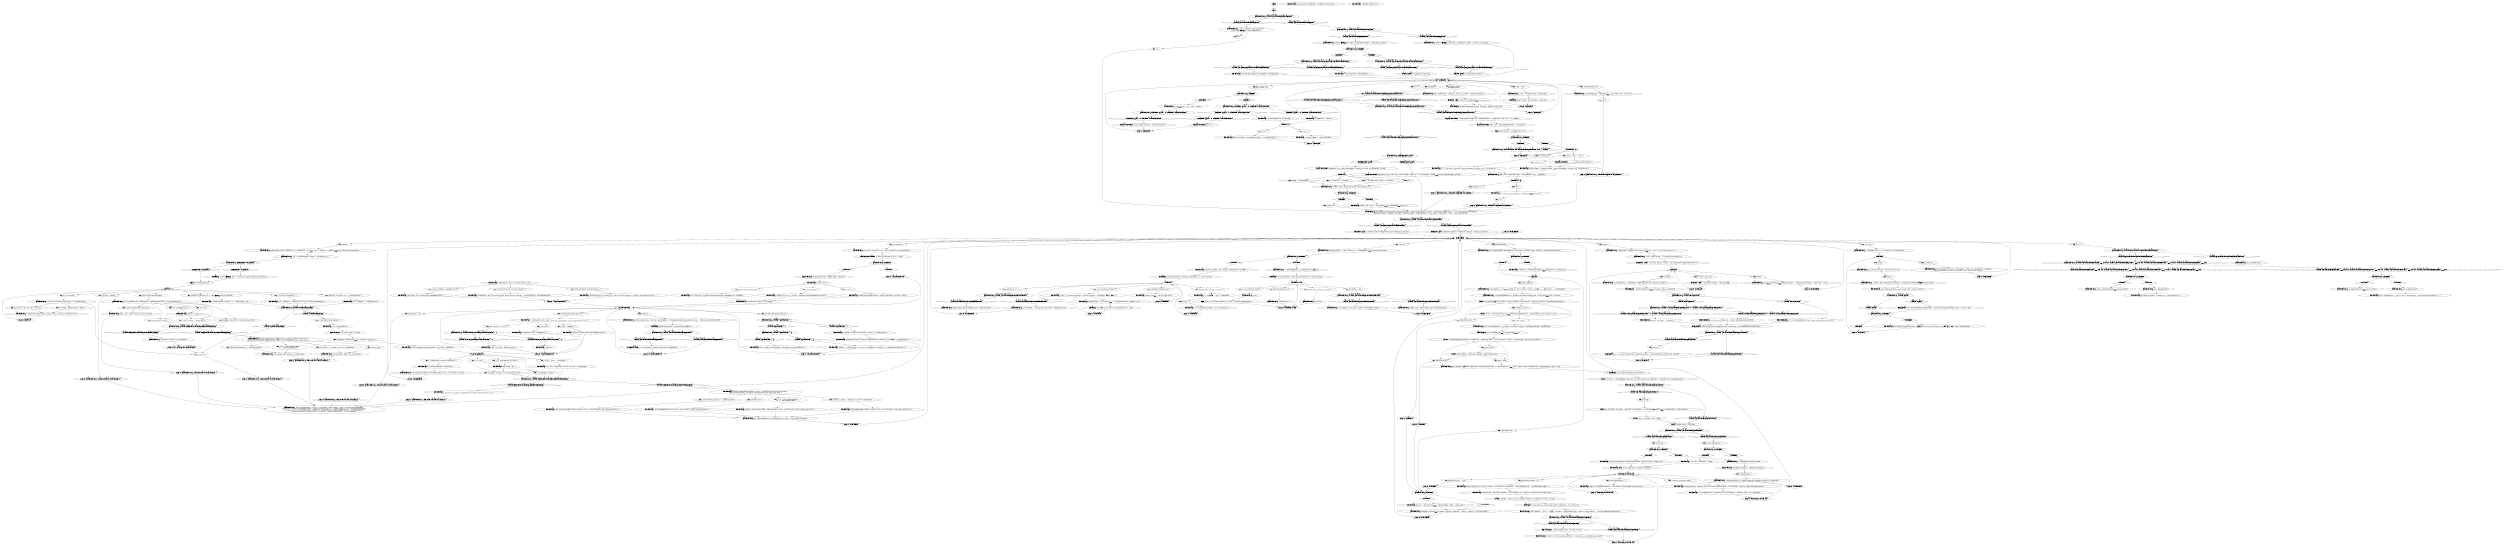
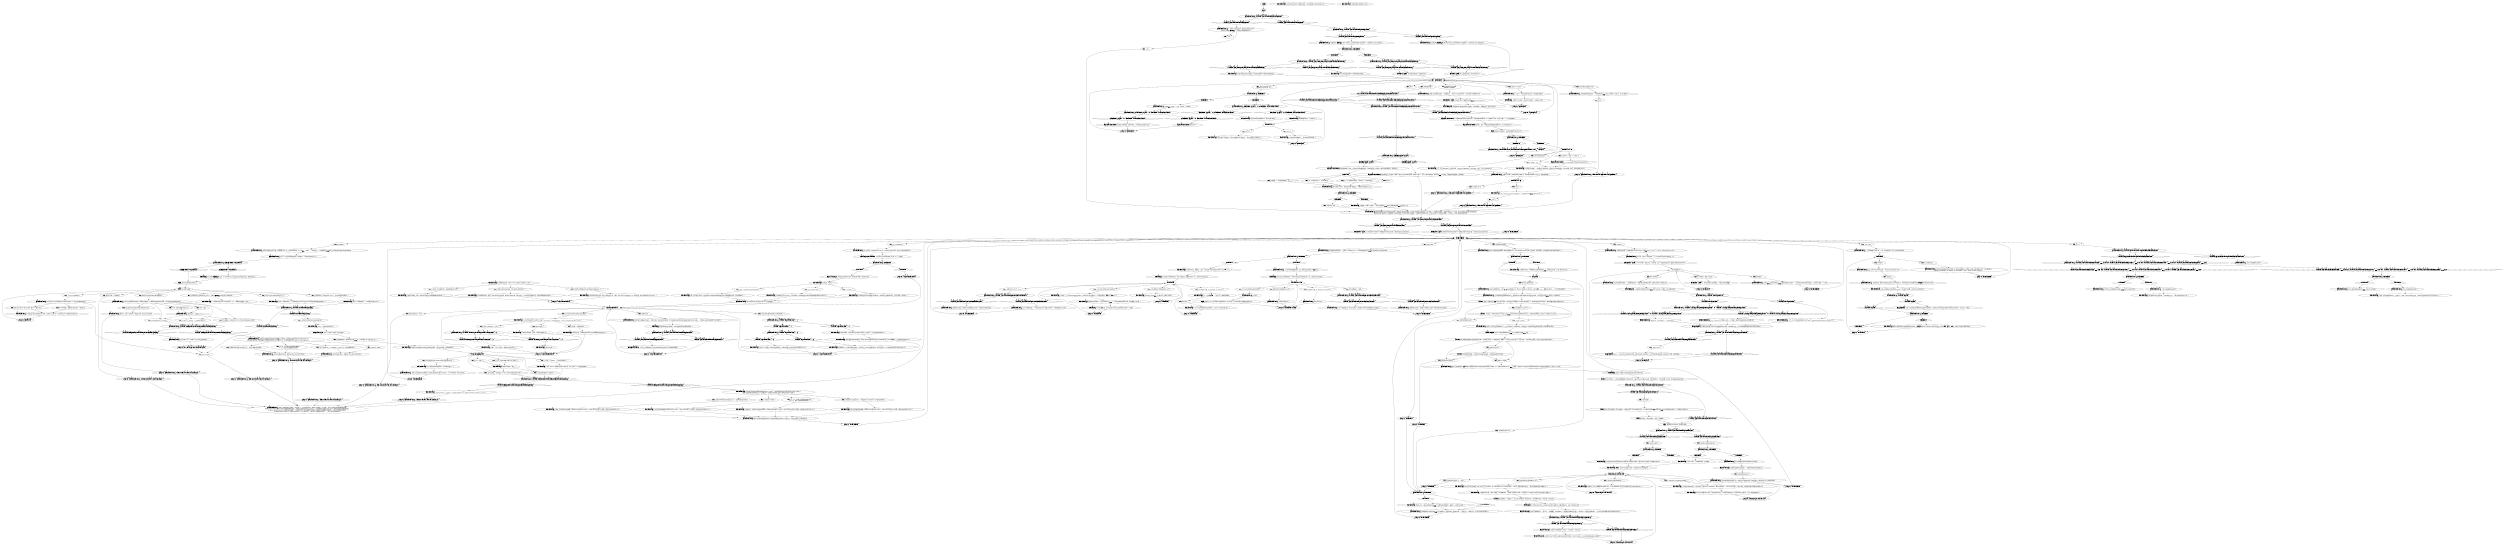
node "posteryhub": label "posteryhub" -> "一边肩膀裸露在外"
node "pedal hub": label "pedal hub" -> "pedal 也许是因为宿醉"
